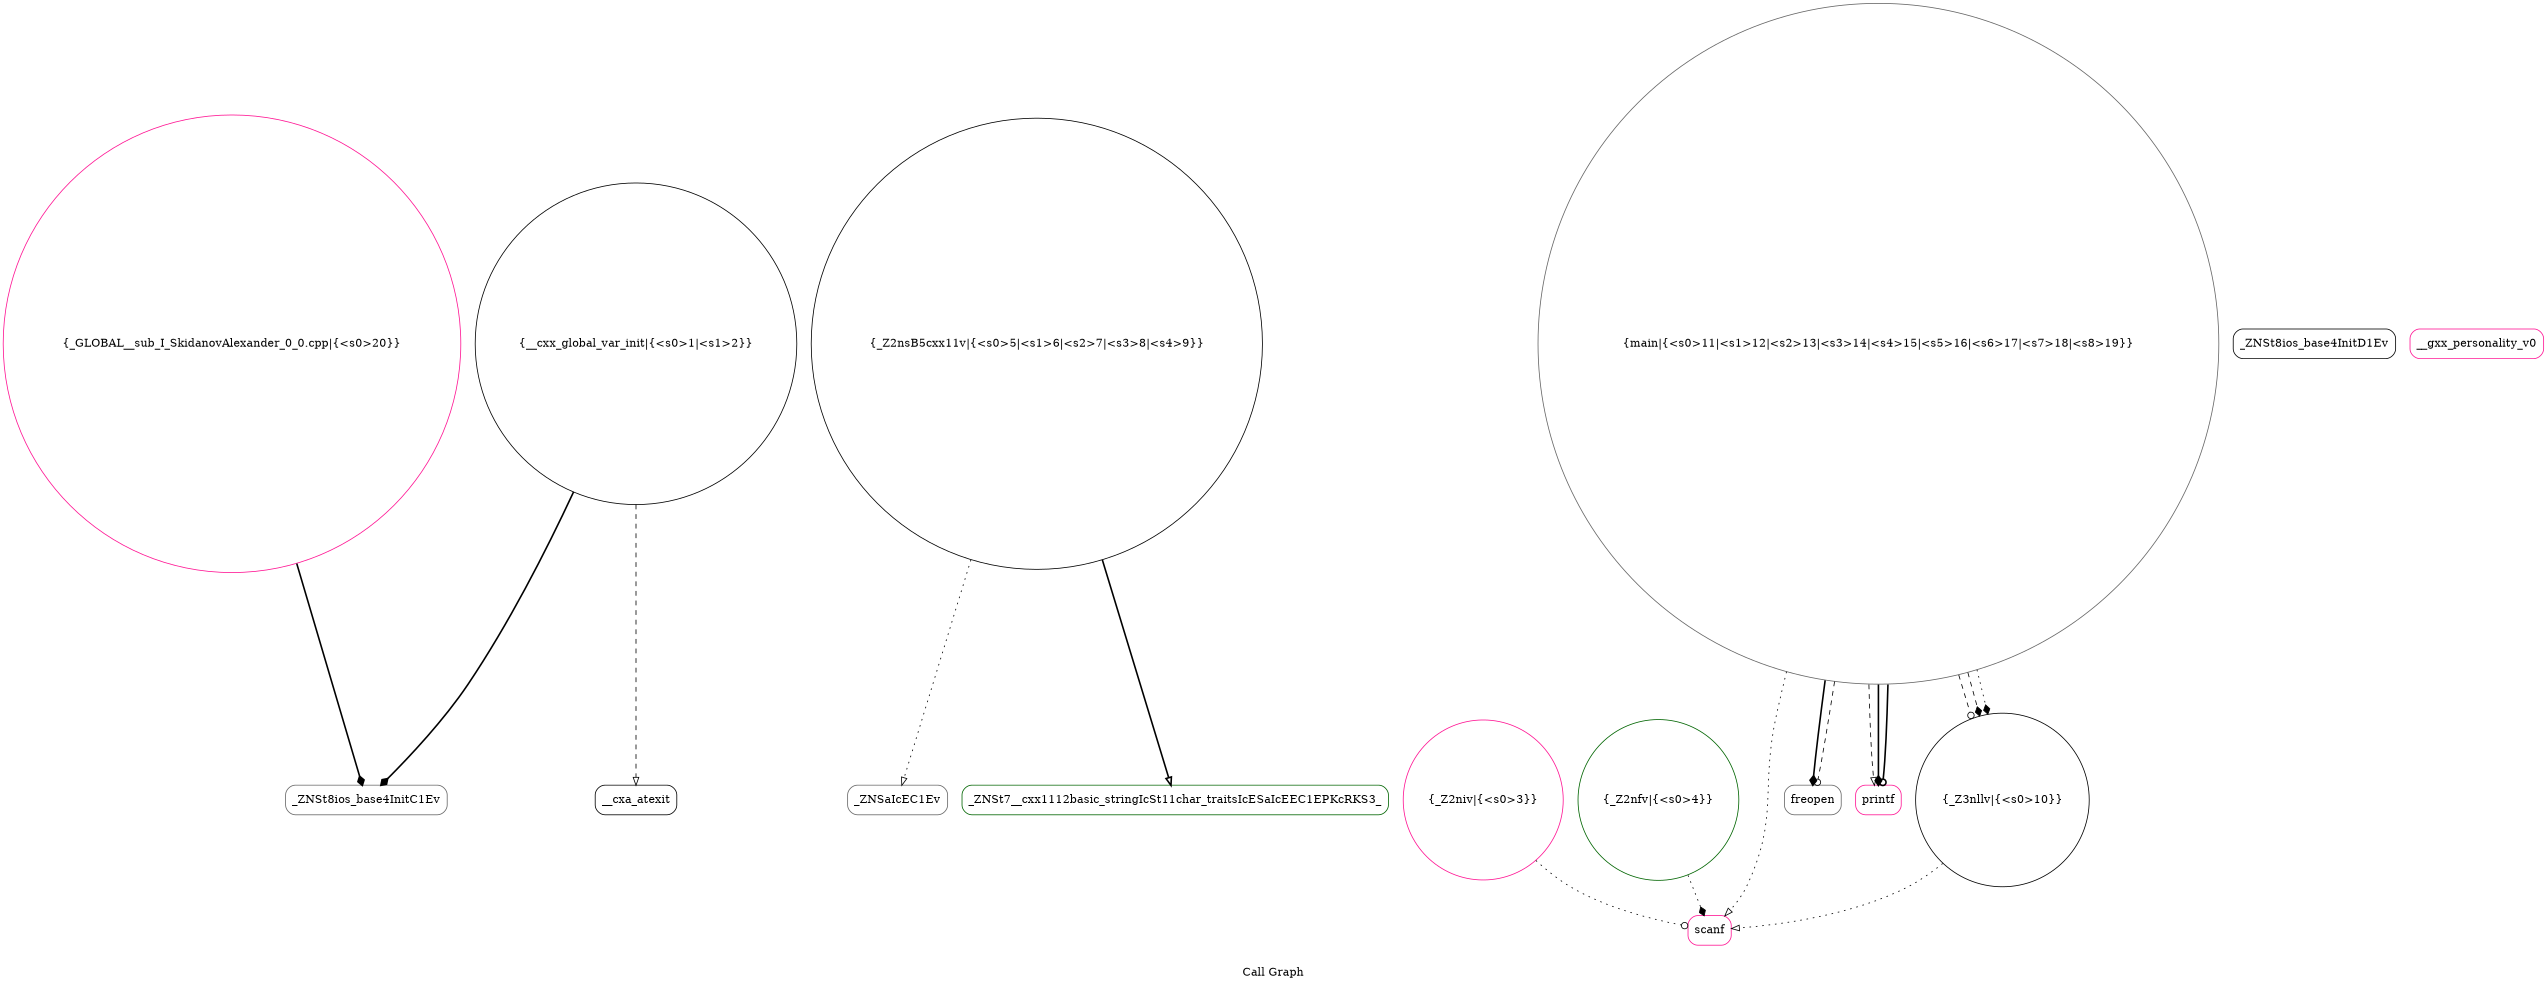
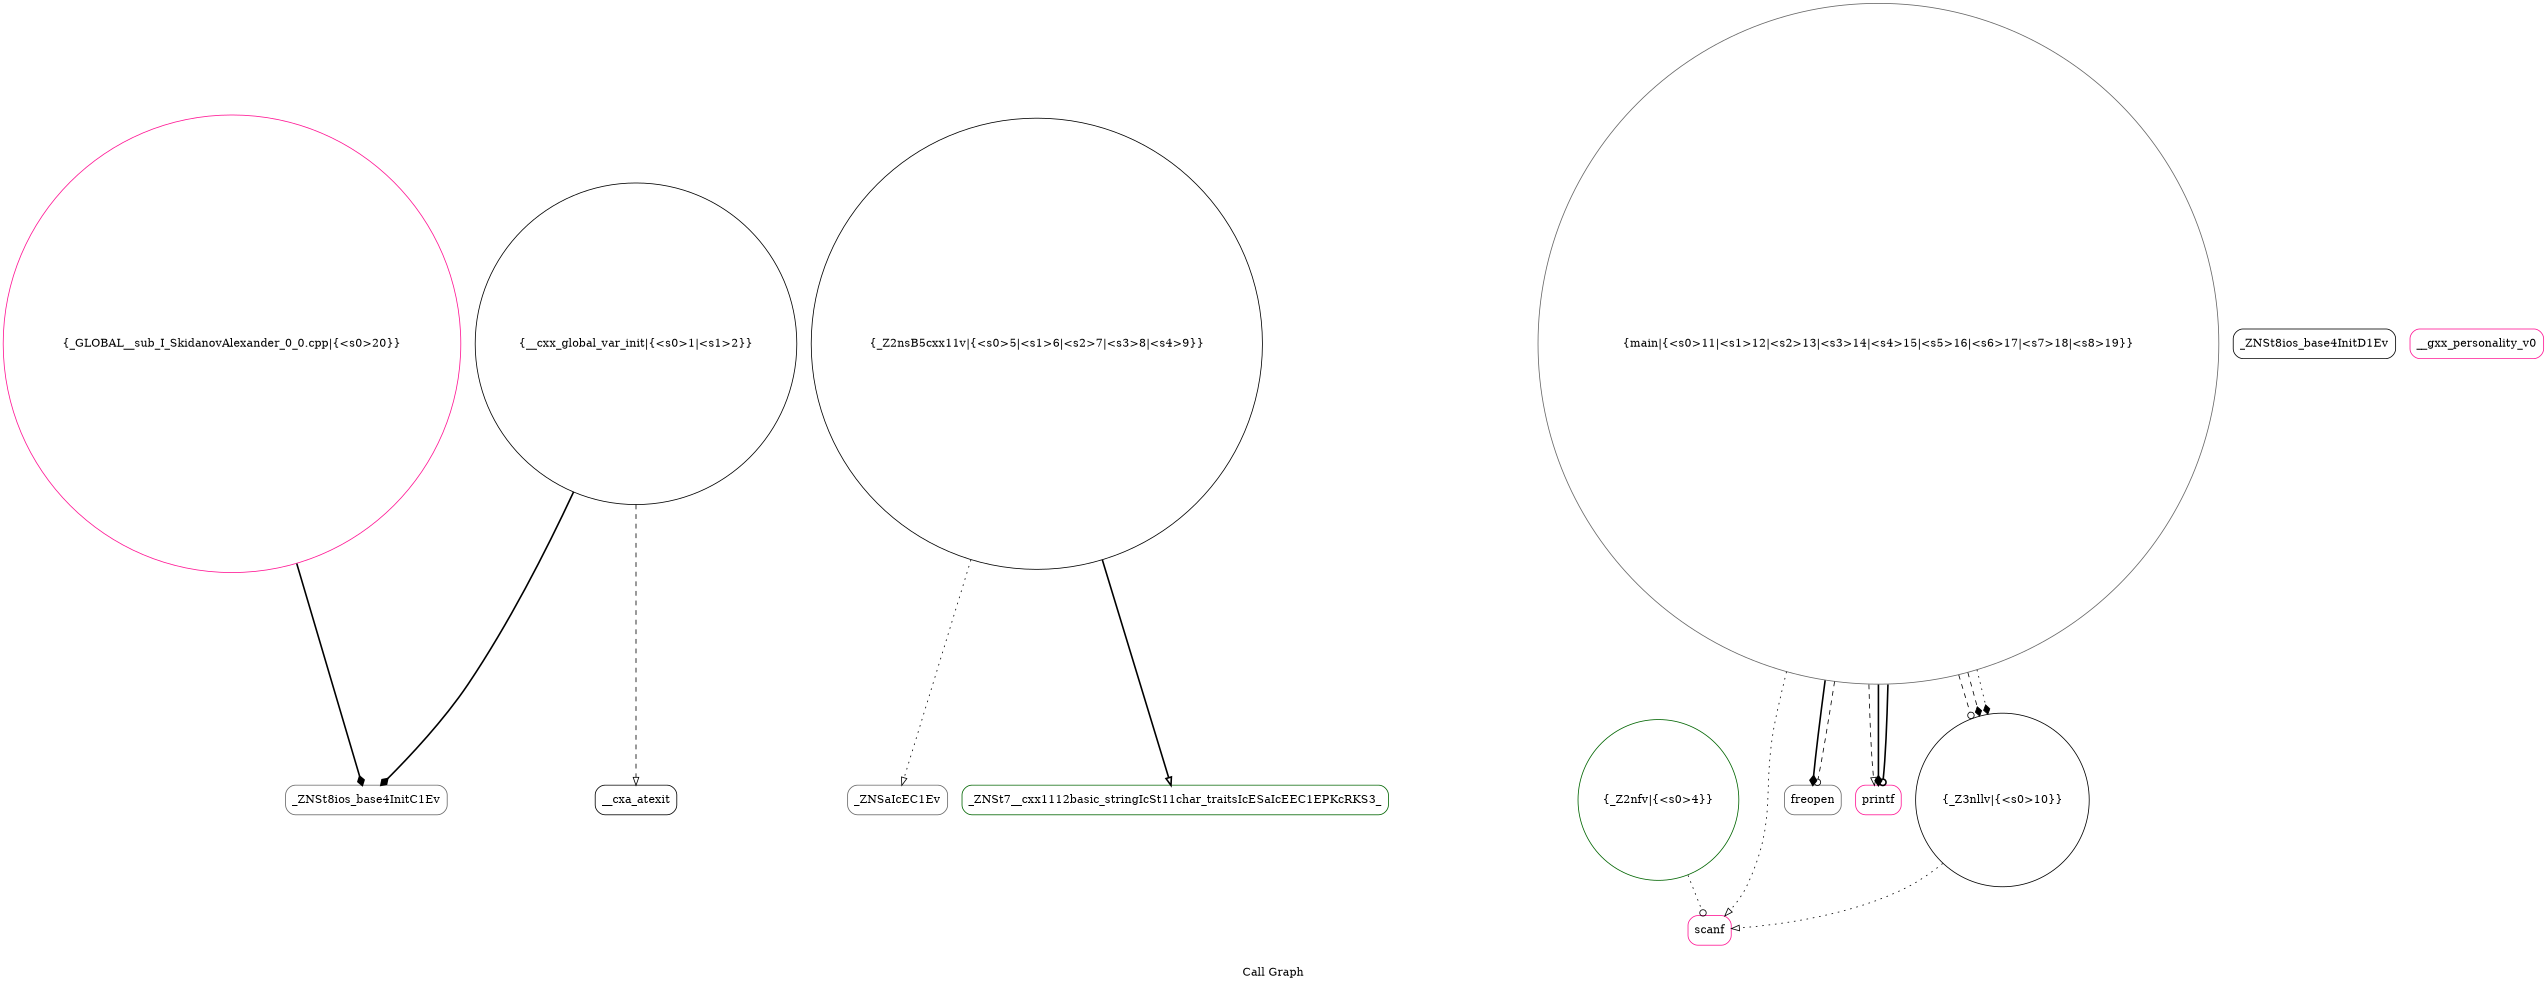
node "{_Z2niv|{<s0>3}}": removed
edge "{_Z2nfv|{<s0>4}}" -> "scanf": arrowhead diamond -> odot
